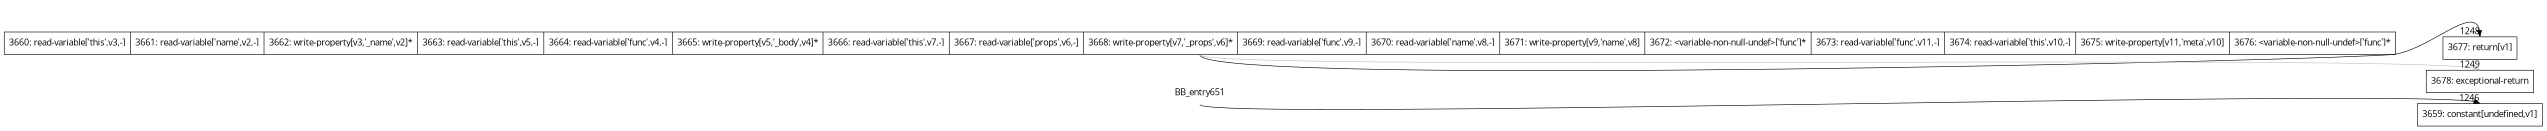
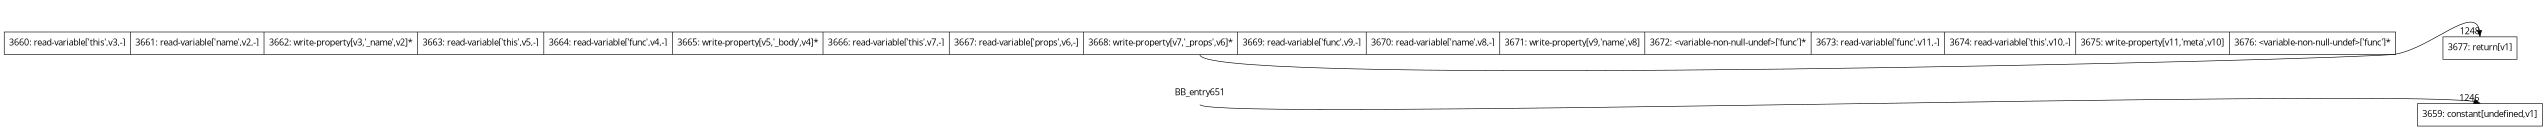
node "3678: exceptional-return": removed
